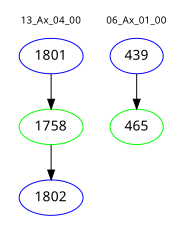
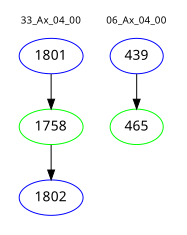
cluster "13_Ax_04_00": label "13_Ax_04_00" -> "33_Ax_04_00"
cluster "06_Ax_01_00": label "06_Ax_01_00" -> "06_Ax_04_00"
